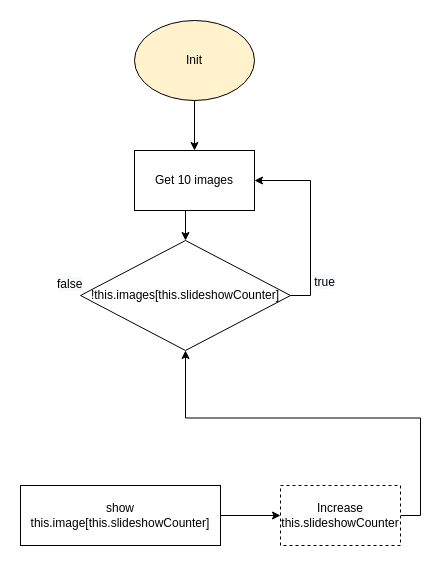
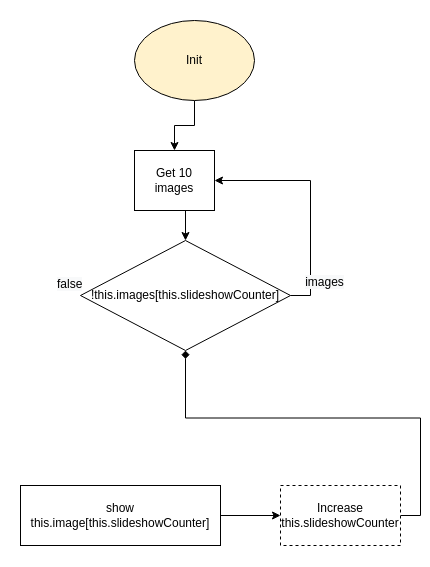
node "Get 10 images": size 120x60 -> 80x60
node "true": label "true" -> "images"
edge "Increase this.slideshowCounter" -> "!this.images[this.slideshowCounter]": arrowhead classic -> diamond
